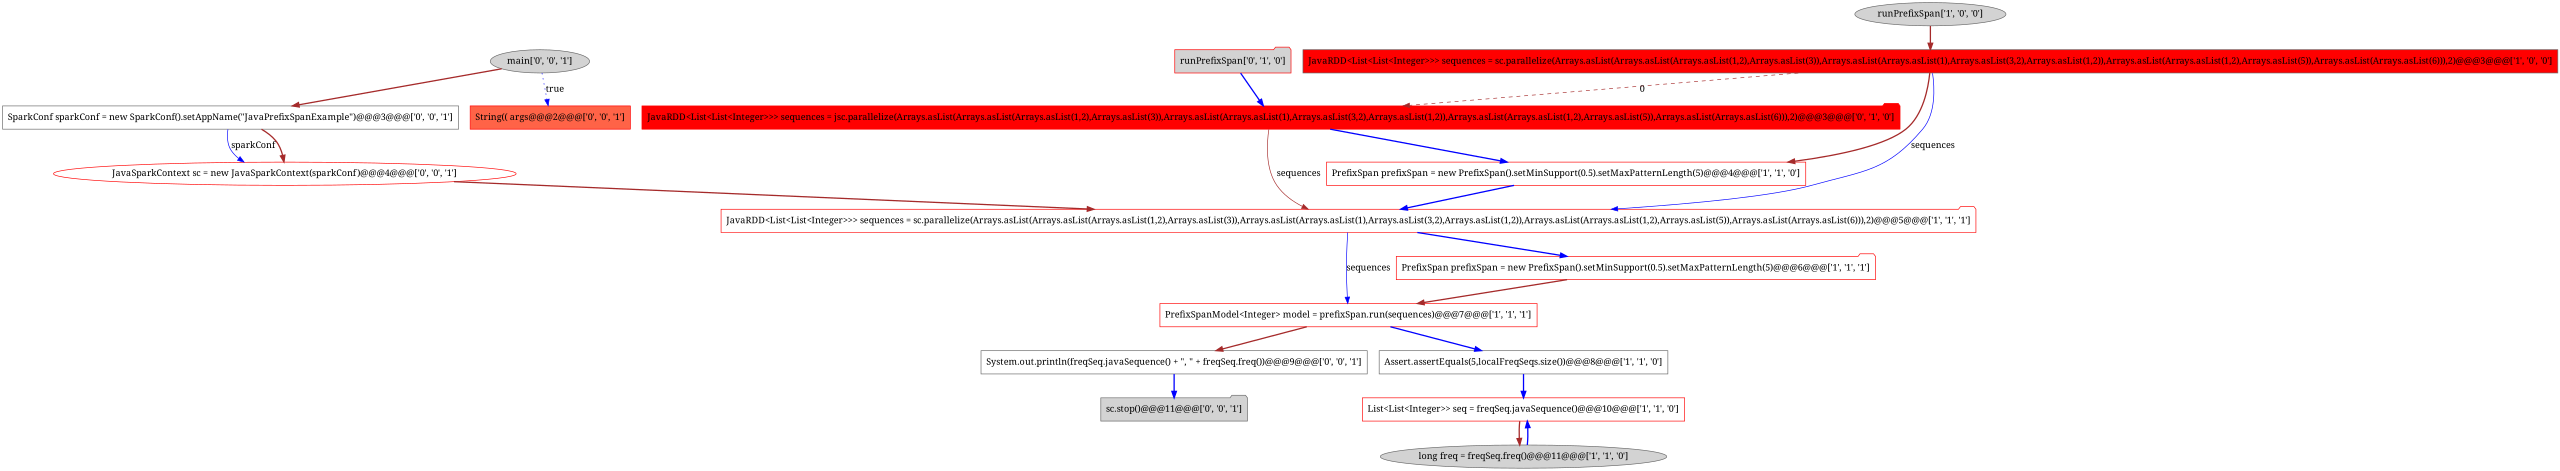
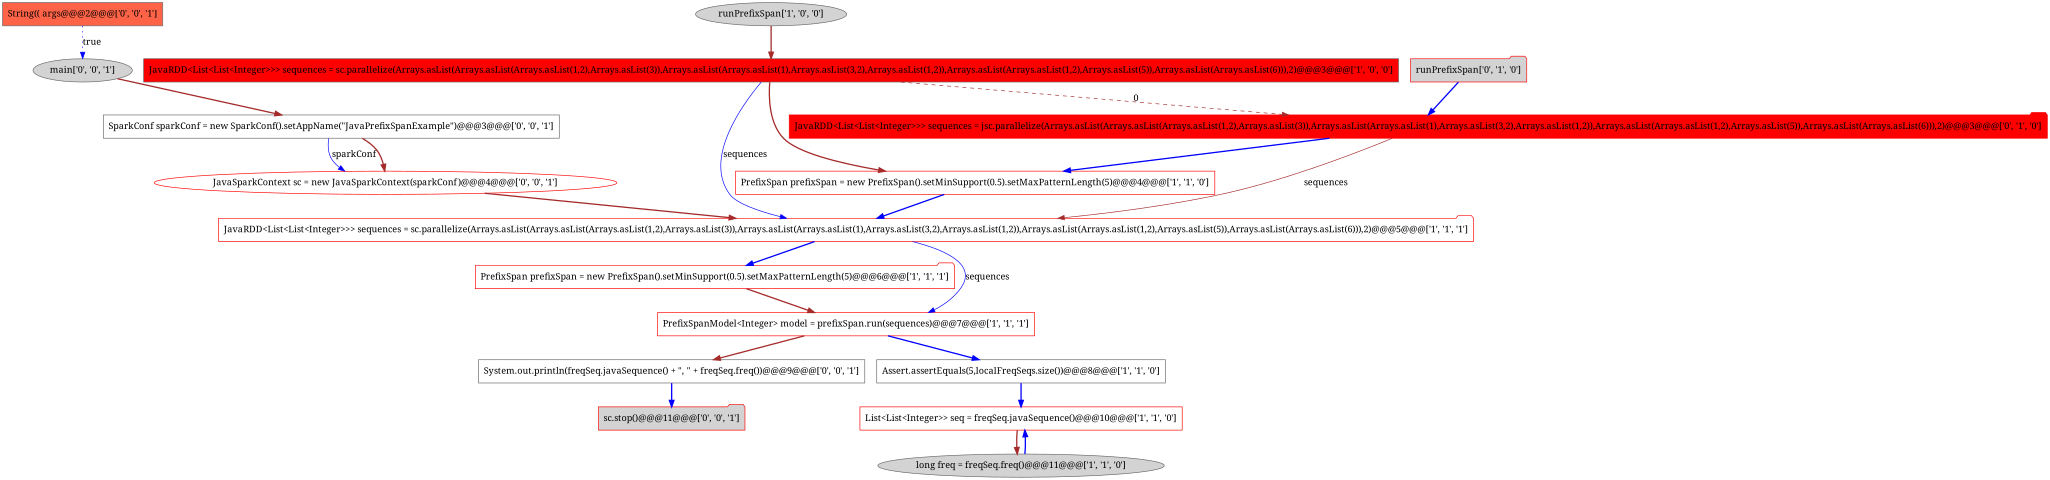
edge "main['0', '0', '1']" -> "String(( args@@@2@@@['0', '0', '1']": reversed
node "String(( args@@@2@@@['0', '0', '1']": color red -> gray40
node "sc.stop()@@@11@@@['0', '0', '1']": color gray40 -> red
